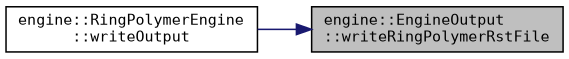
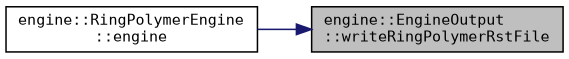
node "engine::RingPolymerEngine ::writeOutput": label "engine::RingPolymerEngine ::writeOutput" -> "engine::RingPolymerEngine ::engine"
